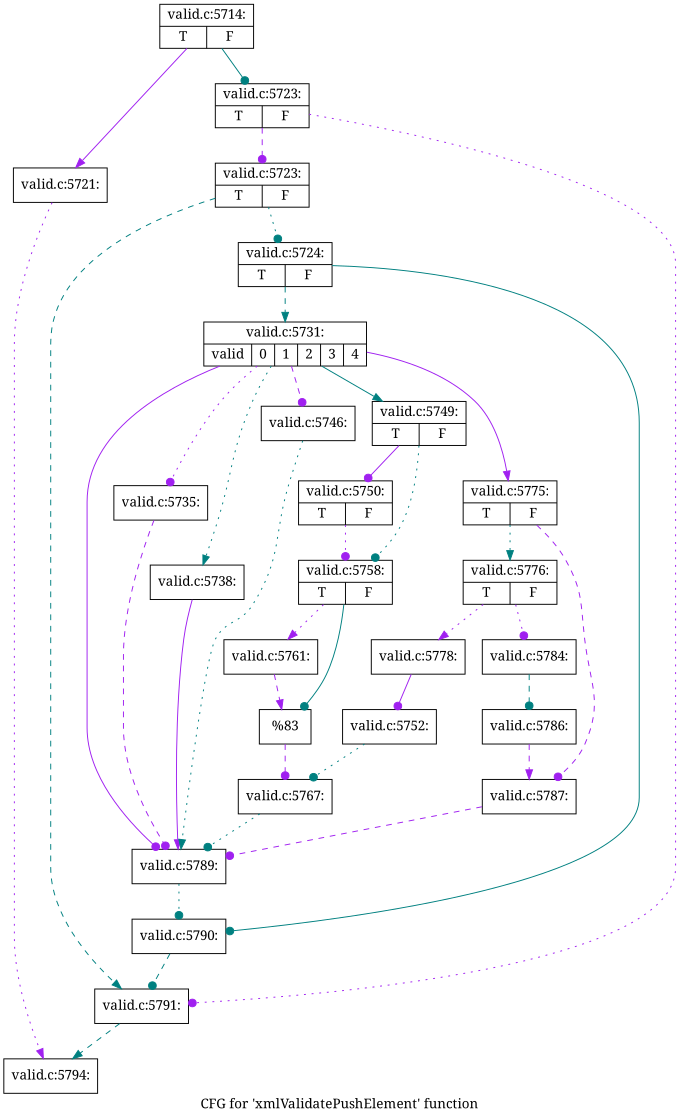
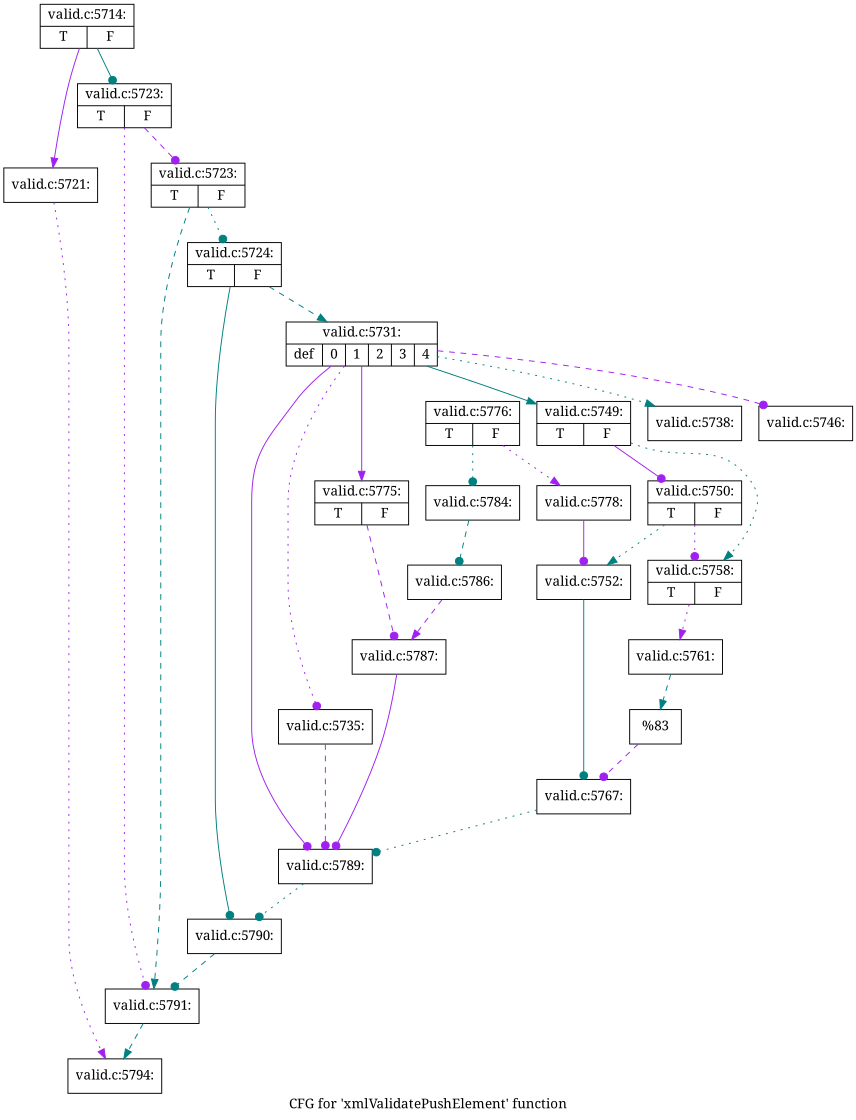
node "valid.c:5731:": text "valid" -> "def"
edge "valid.c:5749:" -> "valid.c:5758:": arrowhead dot -> normal
edge "valid.c:5775:" -> "valid.c:5776:": removed
edge "valid.c:5750:" -> "valid.c:5752:": added
edge "valid.c:5776:" -> "valid.c:5784:": color purple -> teal
edge "valid.c:5746:" -> "valid.c:5789:": removed
edge "valid.c:5758:" -> "%83": removed
edge "valid.c:5761:" -> "%83": color purple -> teal
edge "valid.c:5738:" -> "valid.c:5789:": removed
edge "valid.c:5752:" -> "valid.c:5767:": style dotted -> solid
edge "valid.c:5787:" -> "valid.c:5789:": style dashed -> solid
